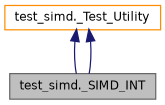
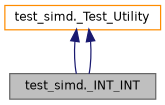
node "test_simd._SIMD_INT": label "test_simd._SIMD_INT" -> "test_simd._INT_INT"
